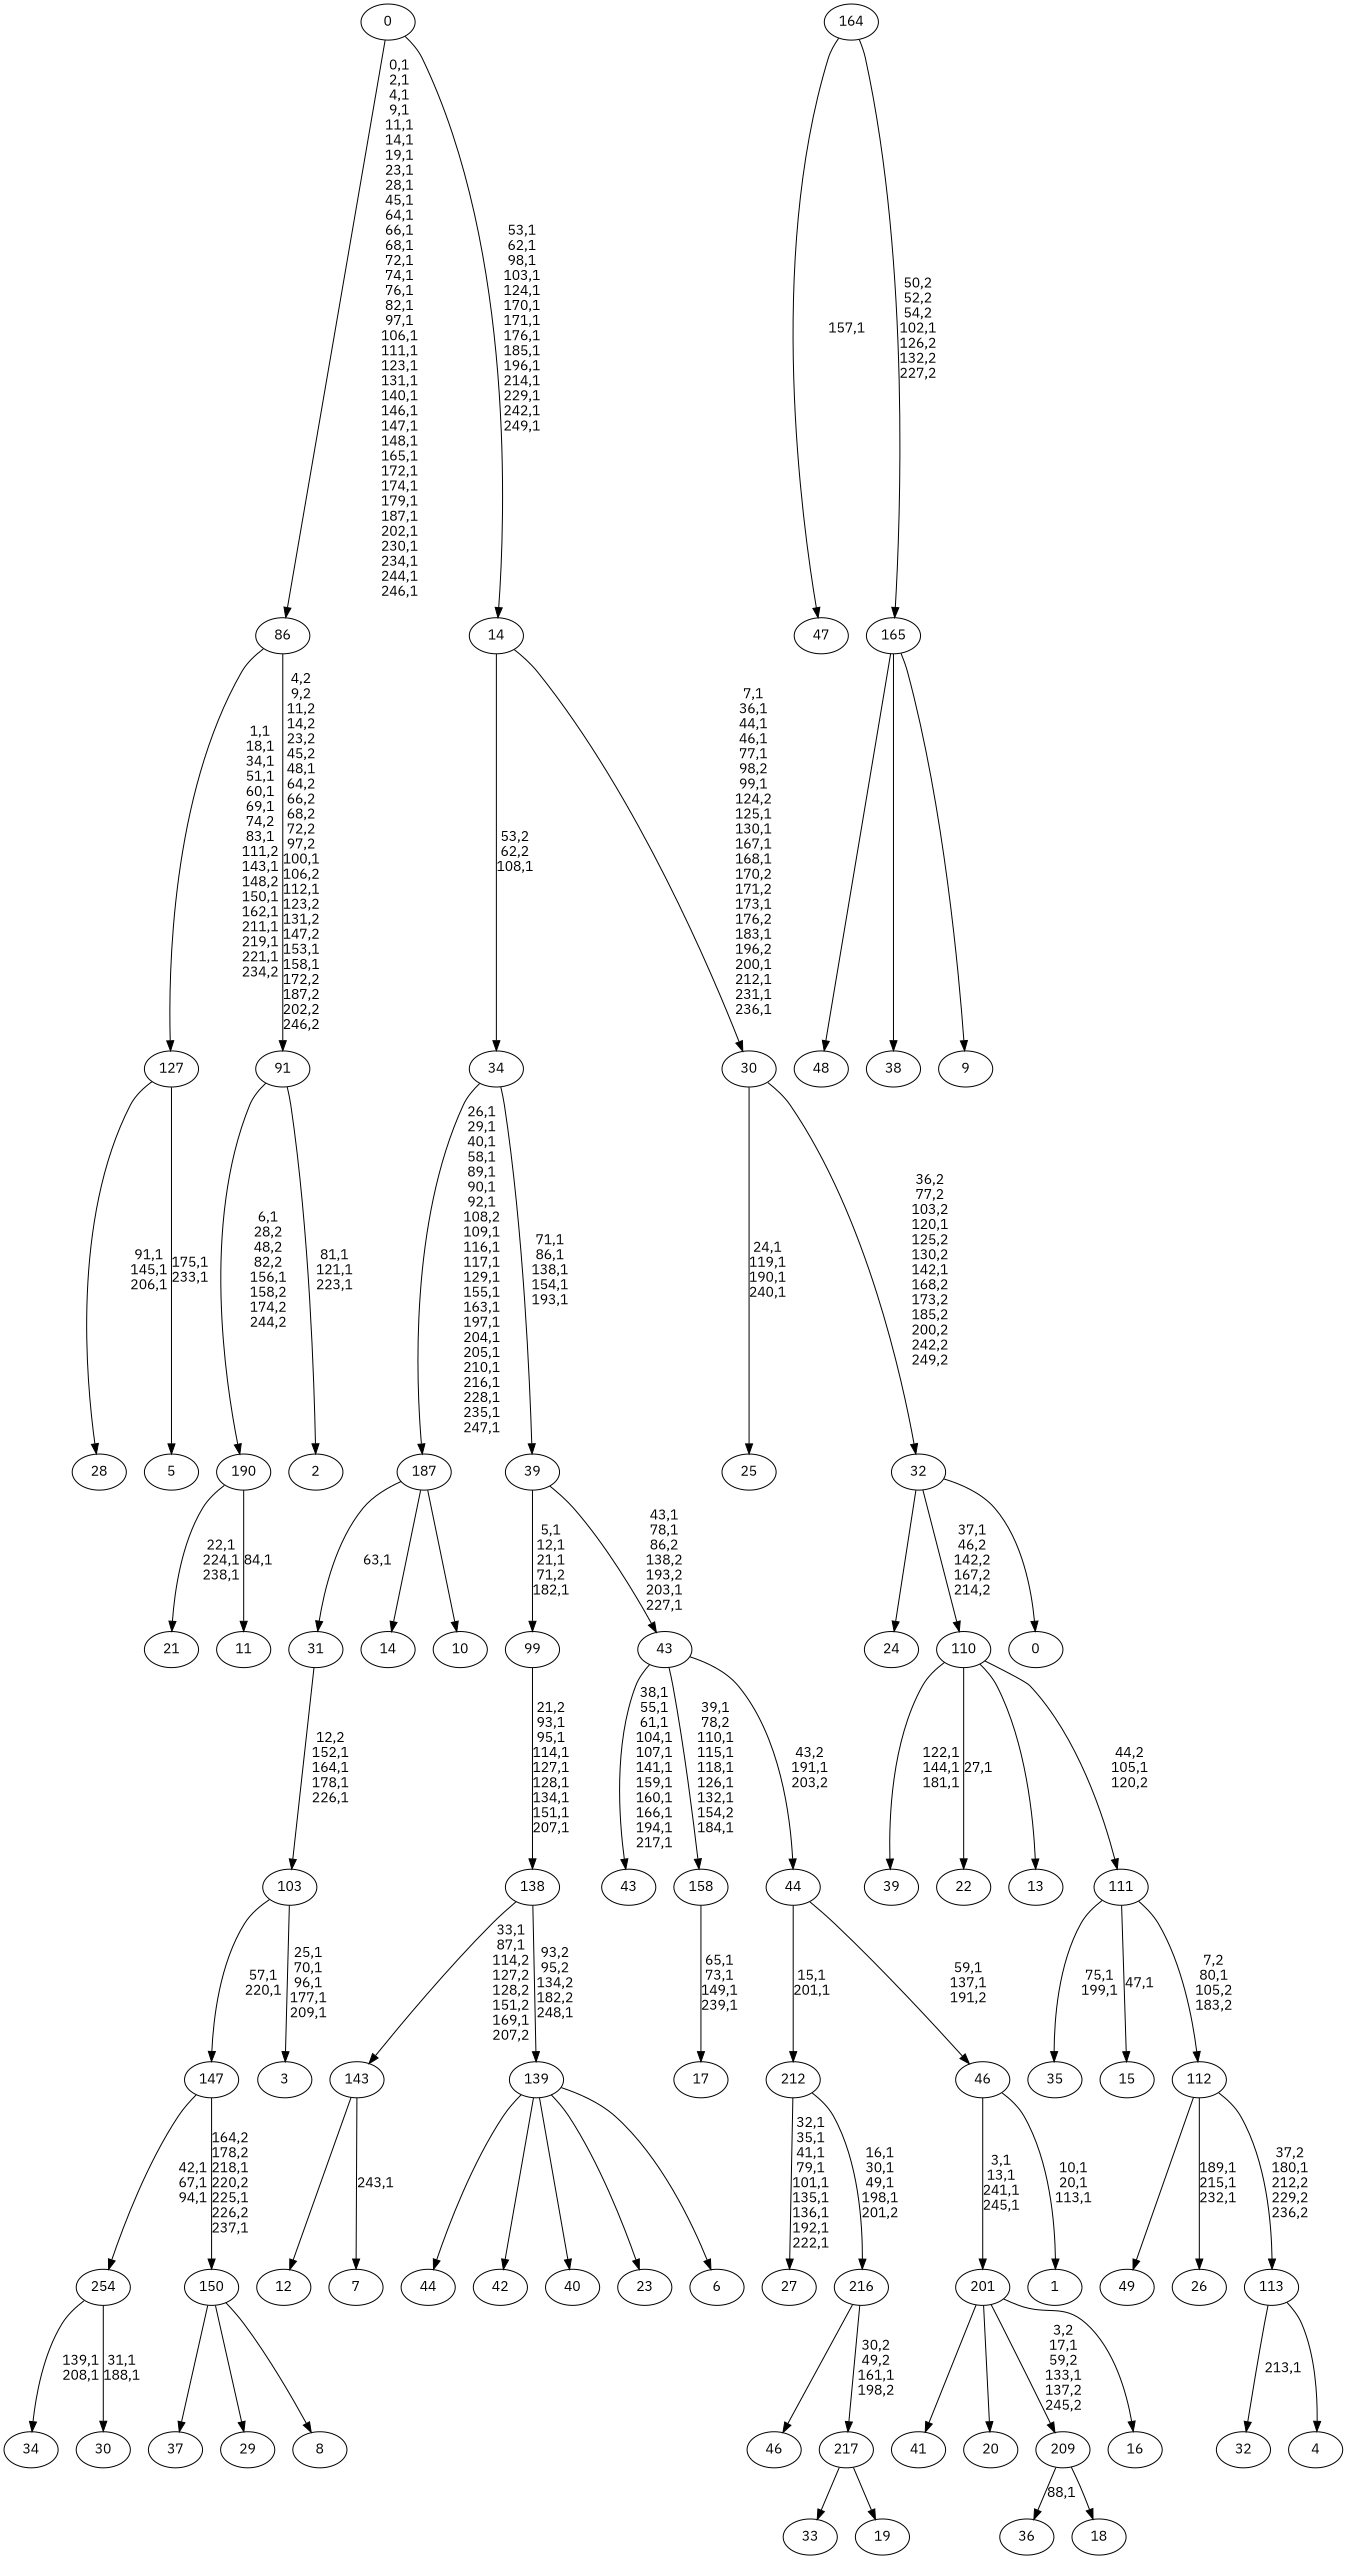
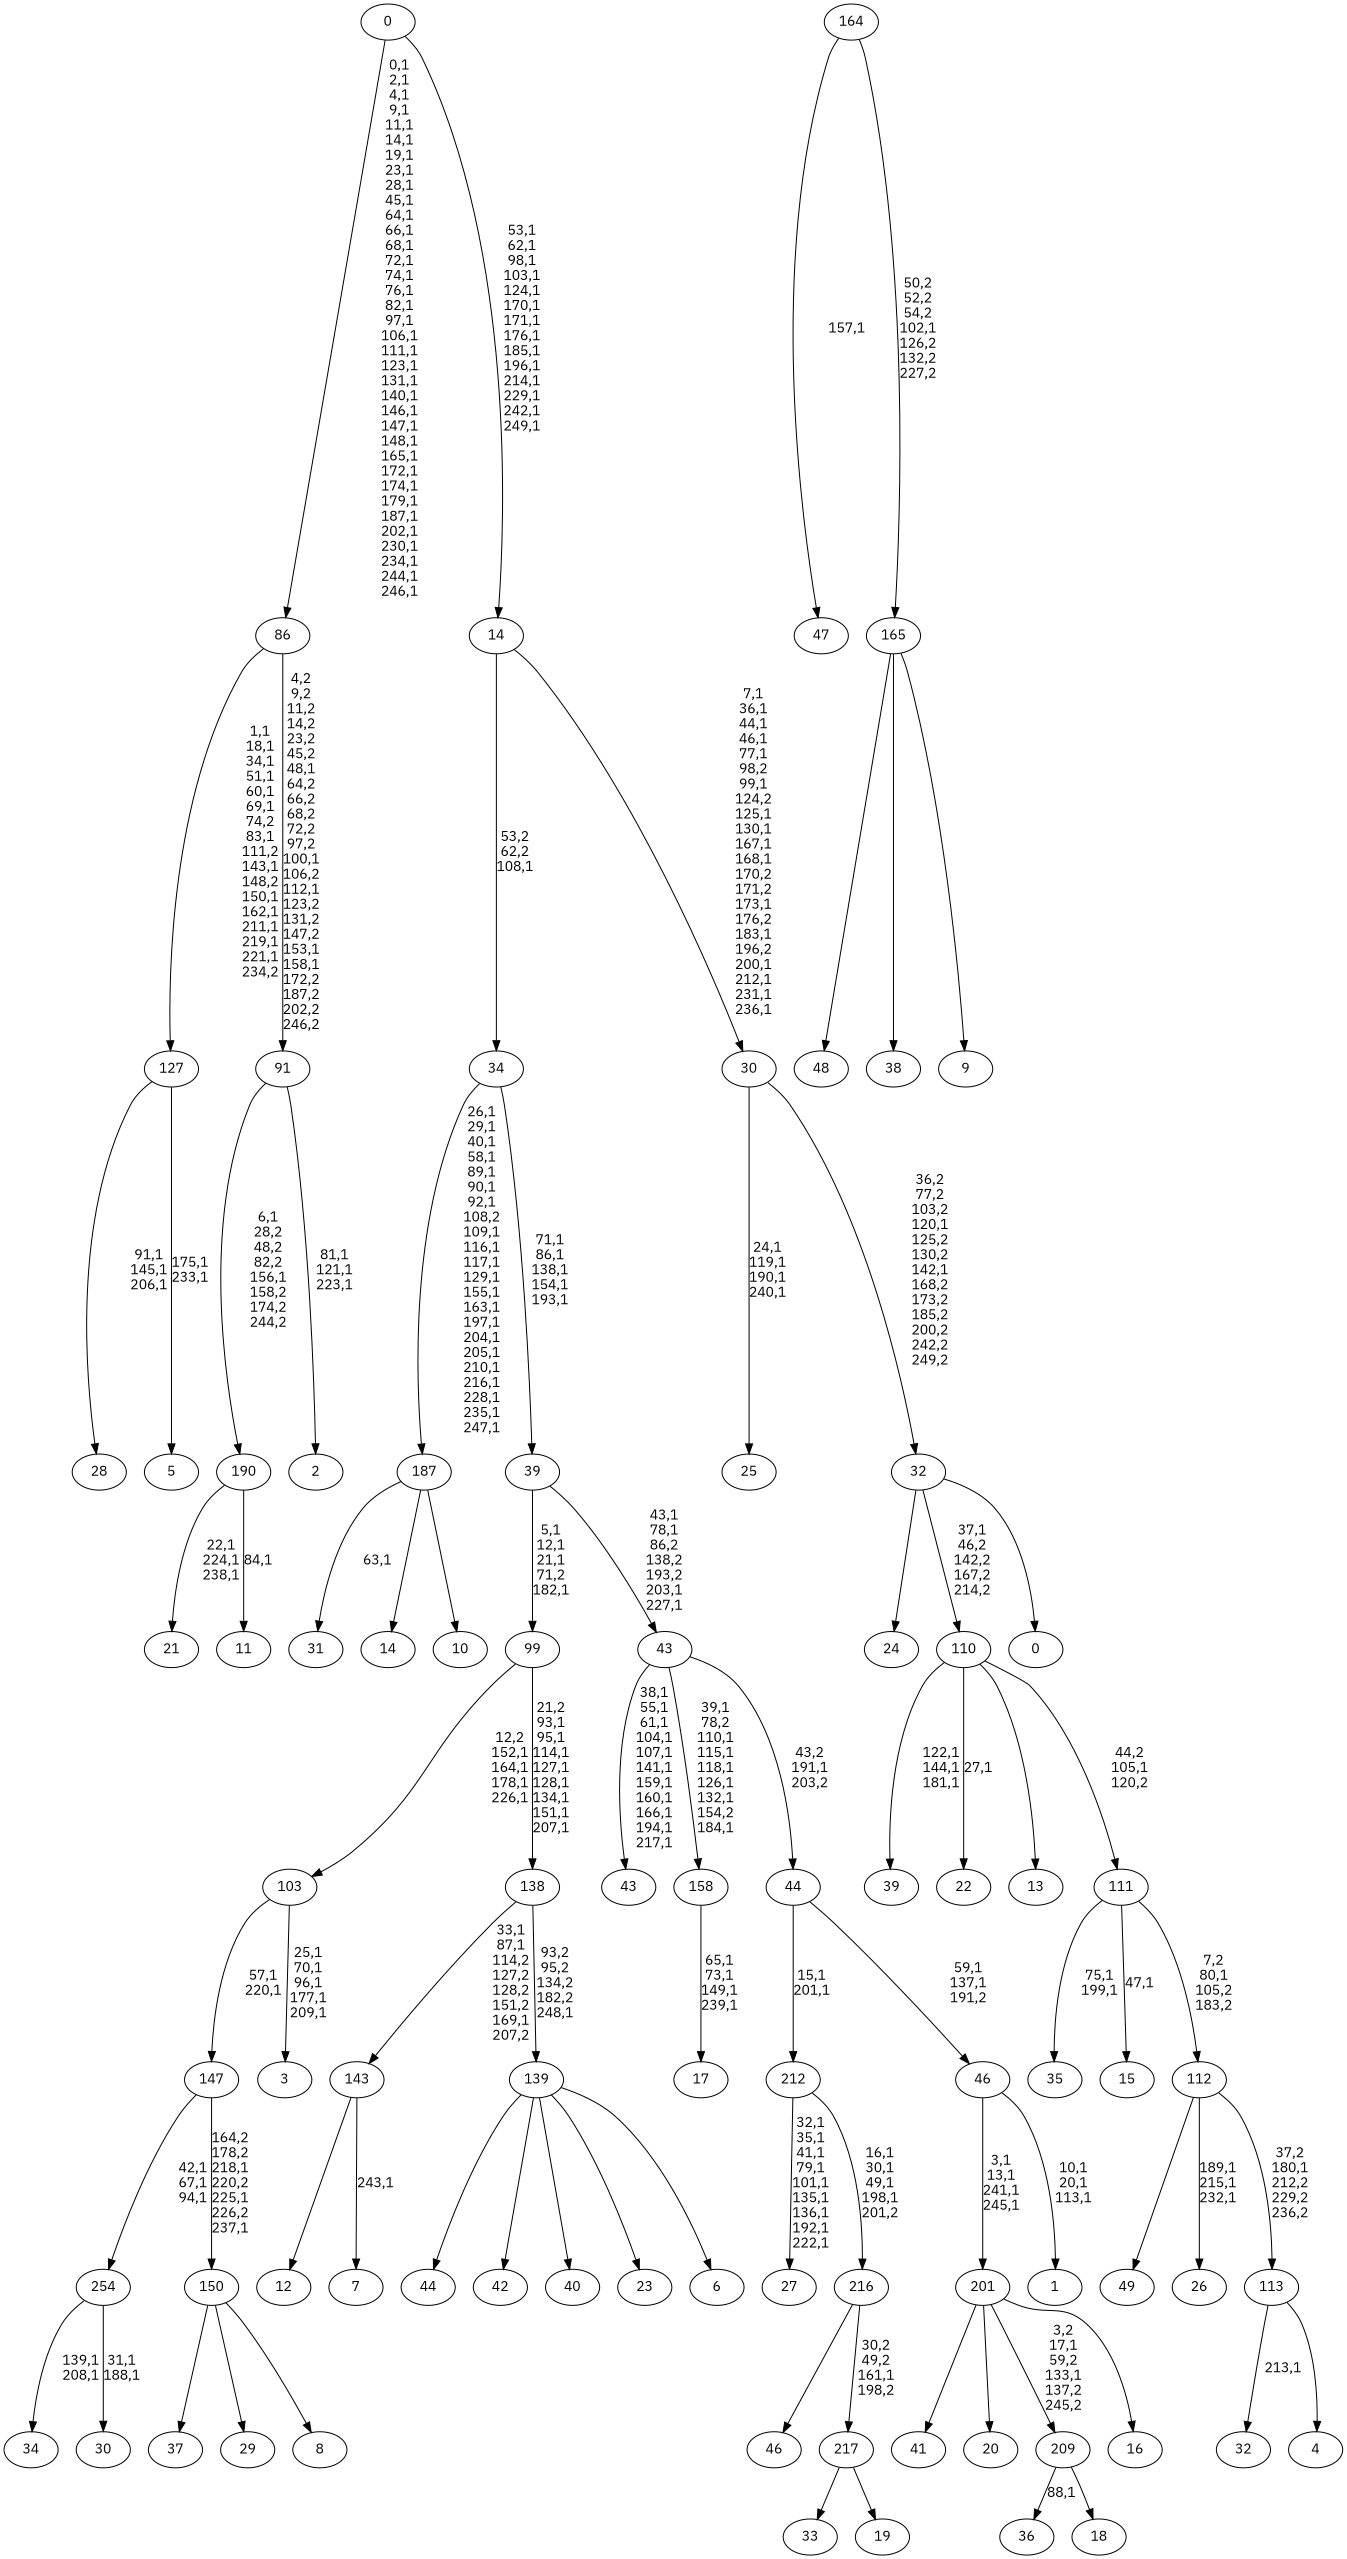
edge "31" -> "103": now "99" -> "103"
